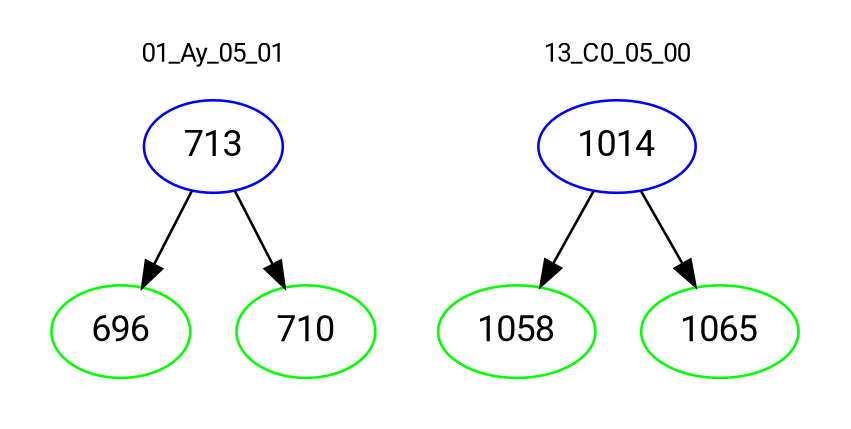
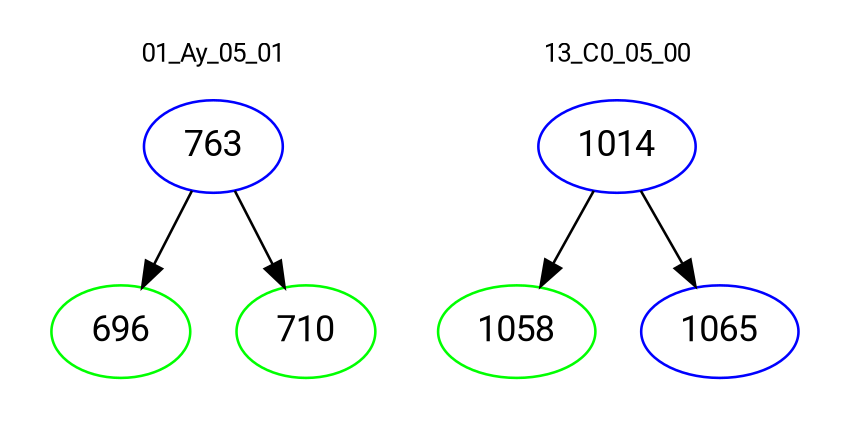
node "713": label "713" -> "763"
node "1065": color green -> blue
